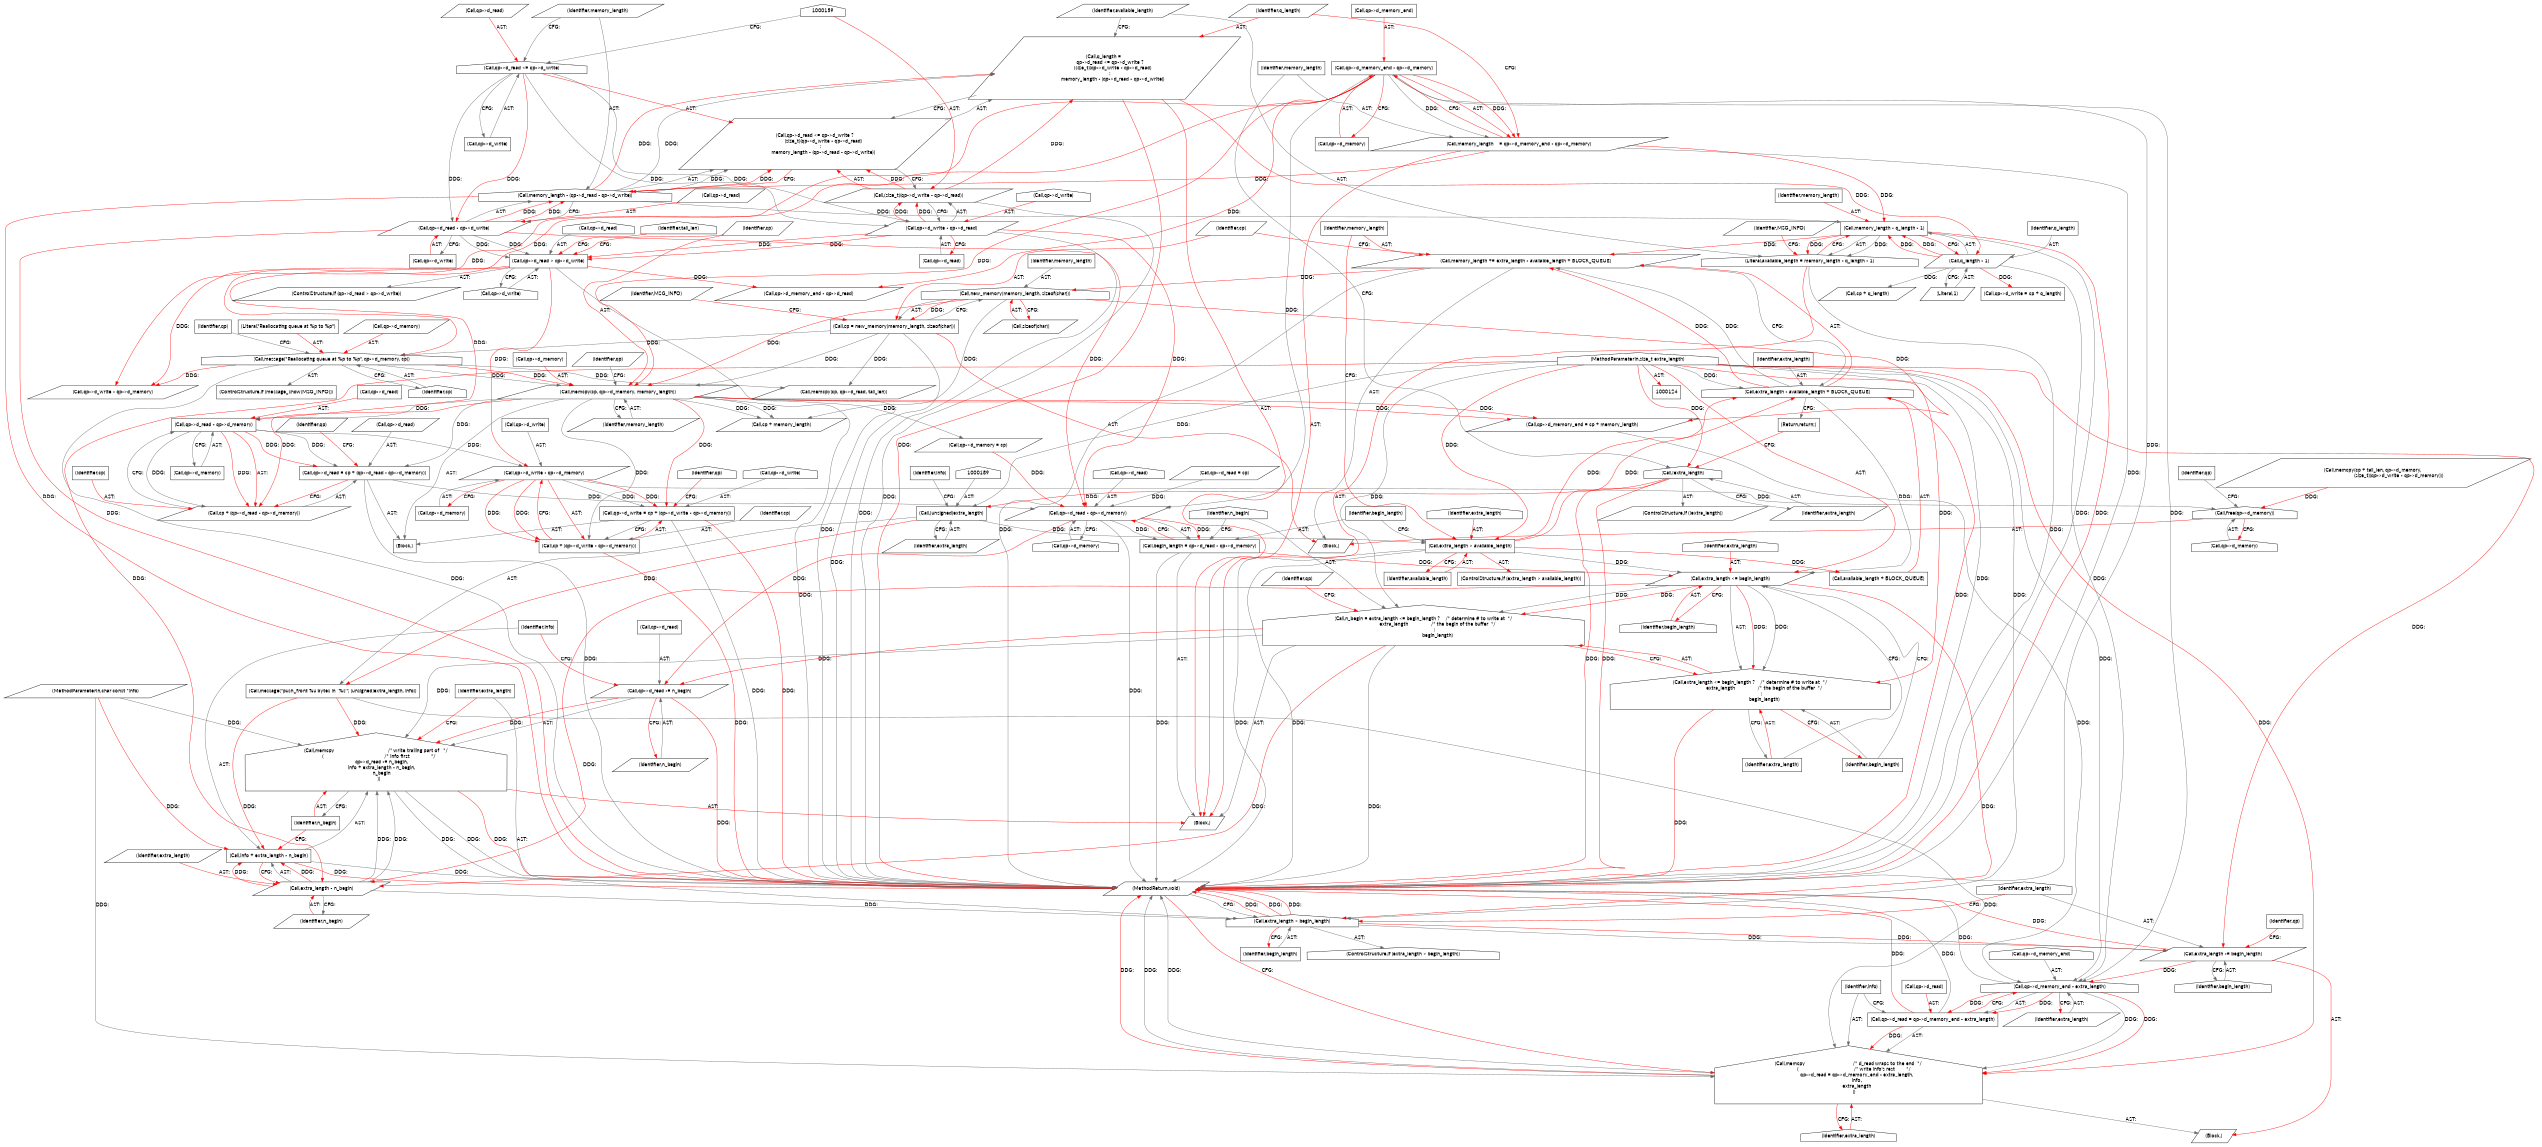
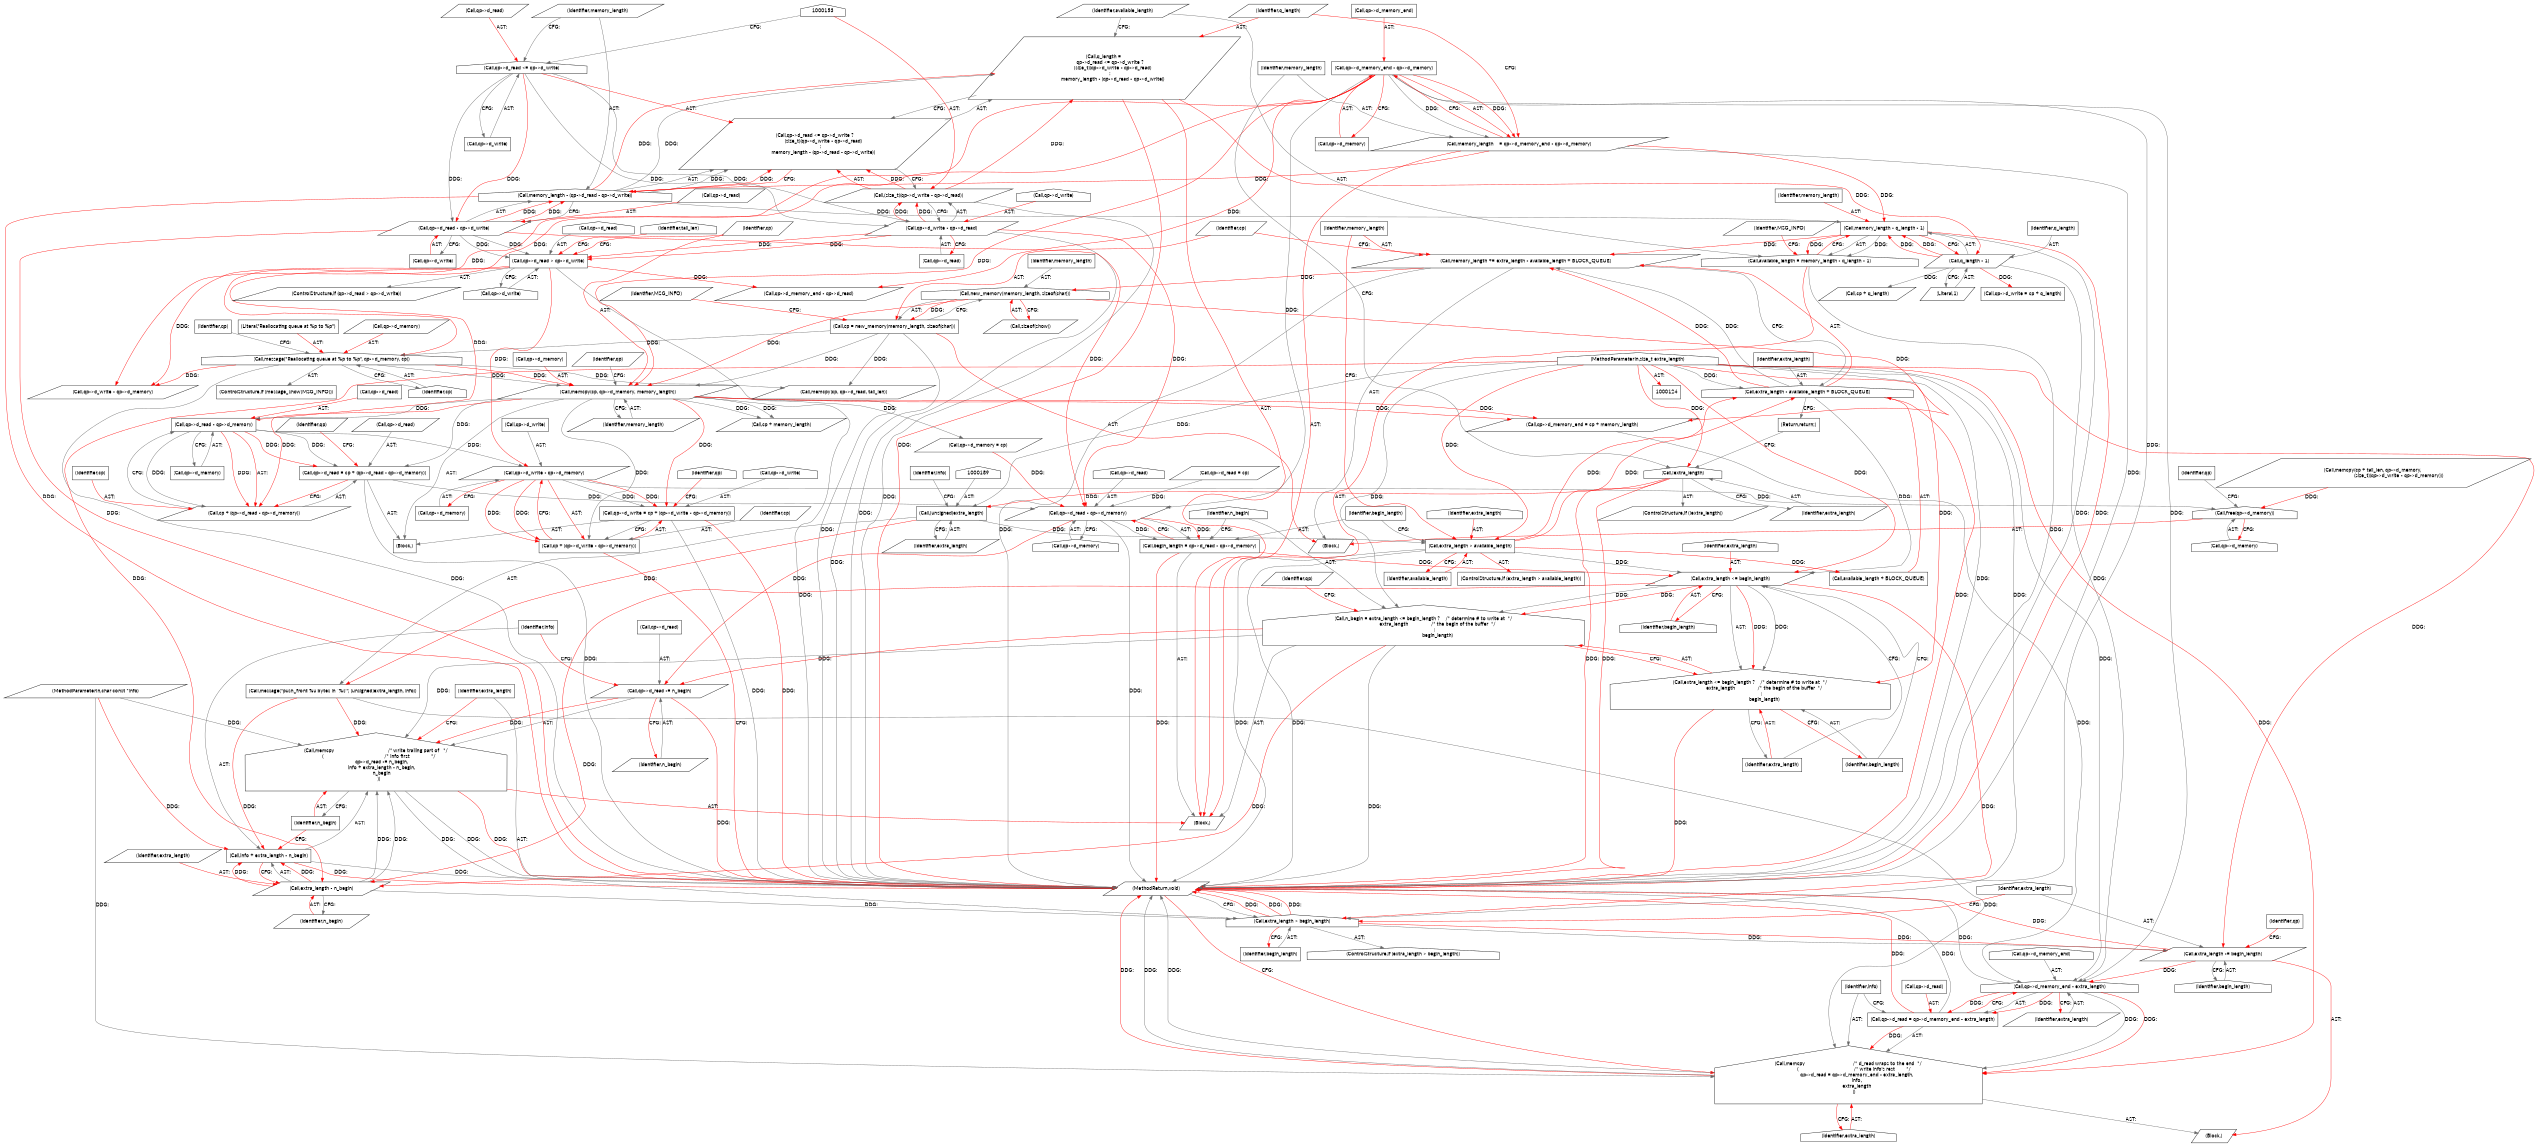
node "1000159": label "1000159" -> "1000153"
node "(Literal,available_length = memory_length - q_length - 1)": label "(Literal,available_length = memory_length - q_length - 1)" -> "(Call,available_length = memory_length - q_length - 1)"
node "(Call,sizeof(char))": label "(Call,sizeof(char))" -> "(Call,sizeof(show))"
edge "(Call,new_memory(memory_length, sizeof(char)))" -> "(Call,cp + memory_length)": removed, label "DDG:"
edge "(Return,return;)" -> "(Call,!extra_length)": color red -> gray40
edge "(MethodParameterIn,size_t extra_length)" -> "(Call,extra_length <= begin_length)": label "AST: " -> "DDG: "
edge "(Call,begin_length = qp->d_read - qp->d_memory)" -> "(MethodReturn,void)": color gray40 -> red
edge "(Call,cp + (qp->d_write - qp->d_memory))" -> "(MethodReturn,void)": label "DDG: " -> "CFG: "
